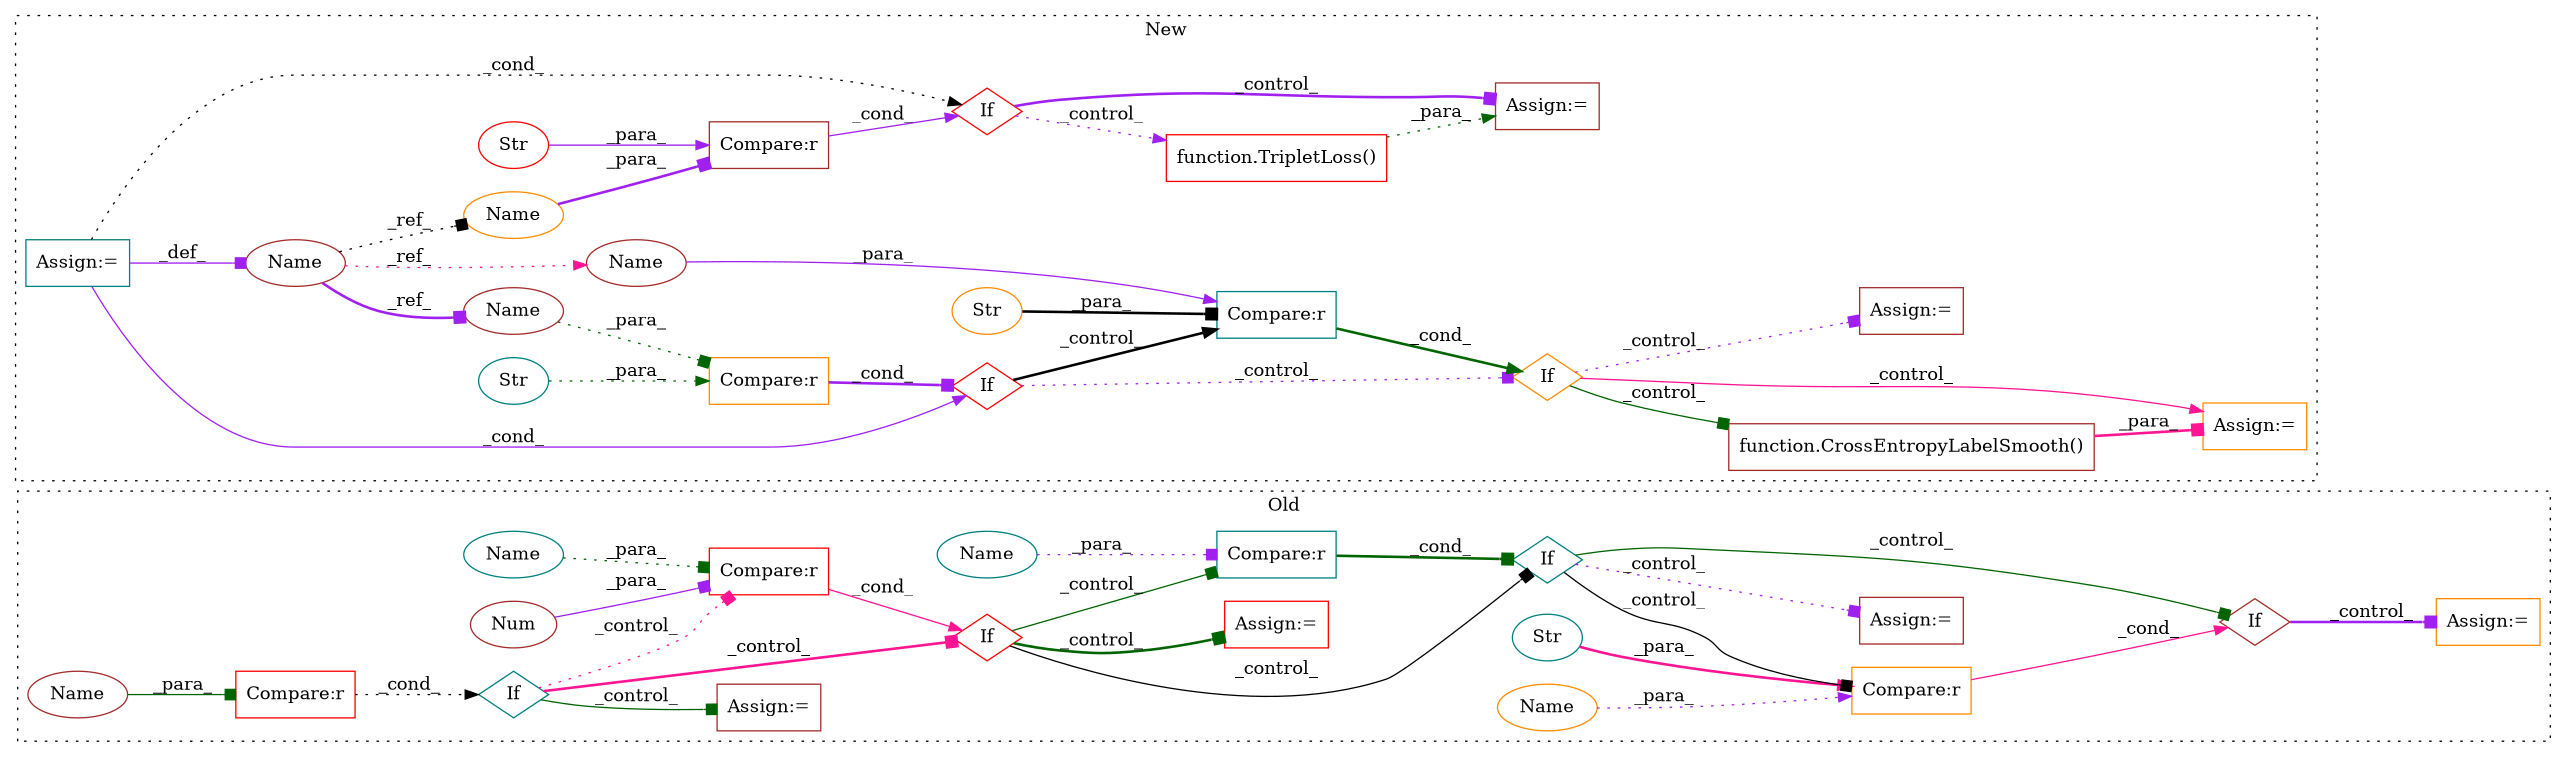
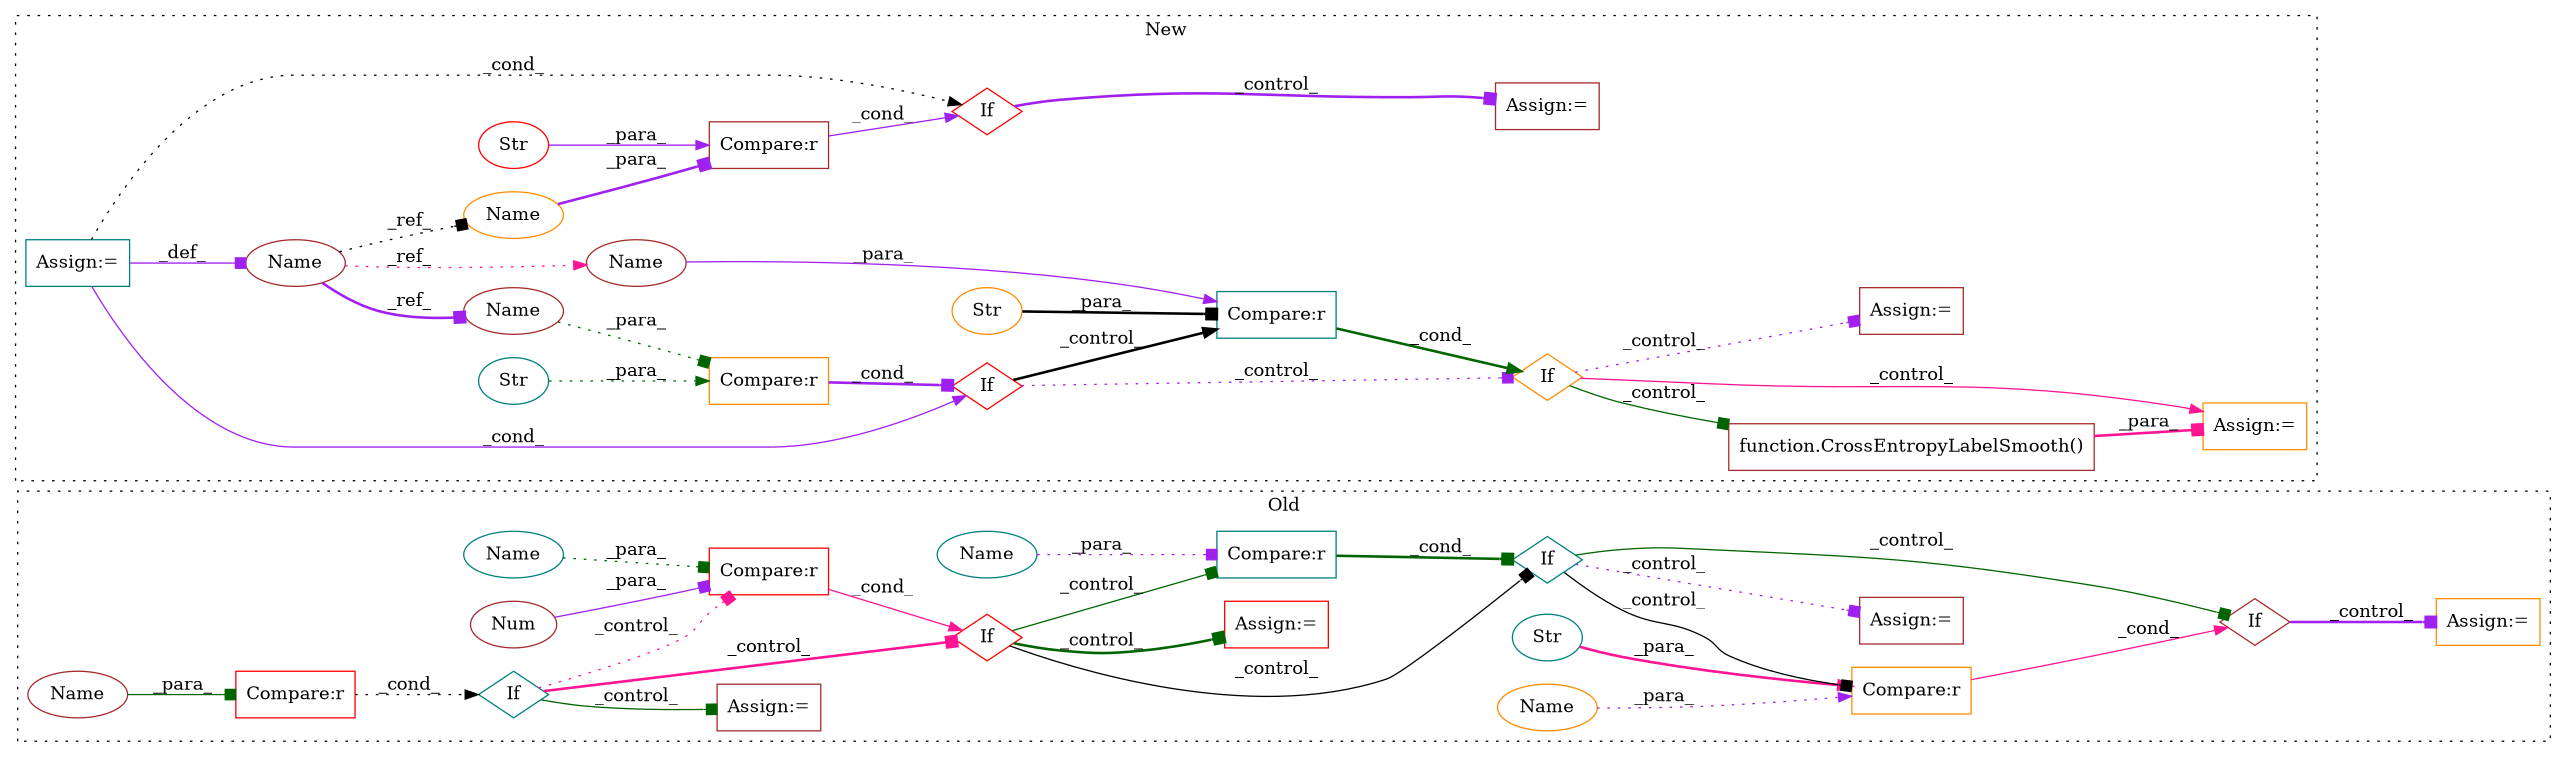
node "function.TripletLoss()": removed
